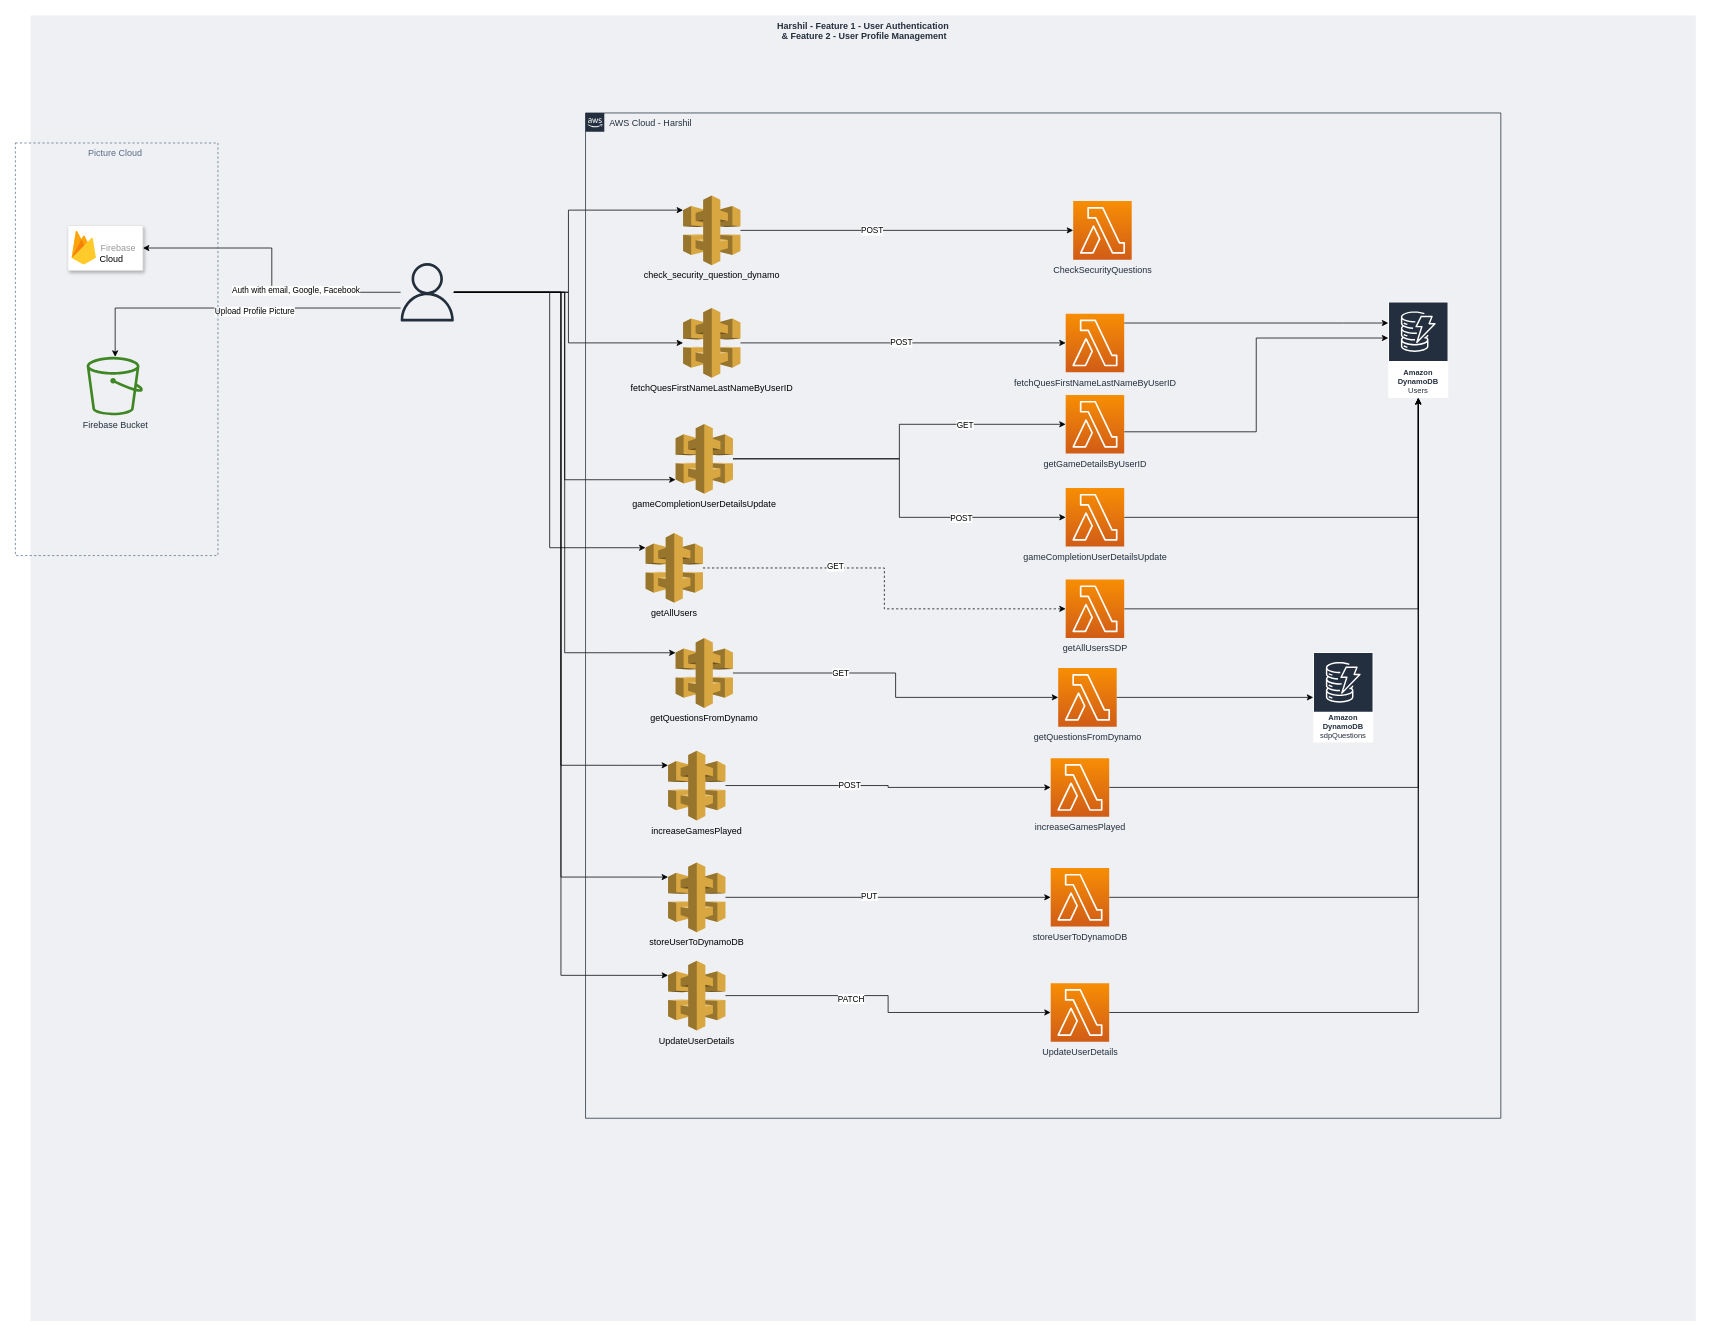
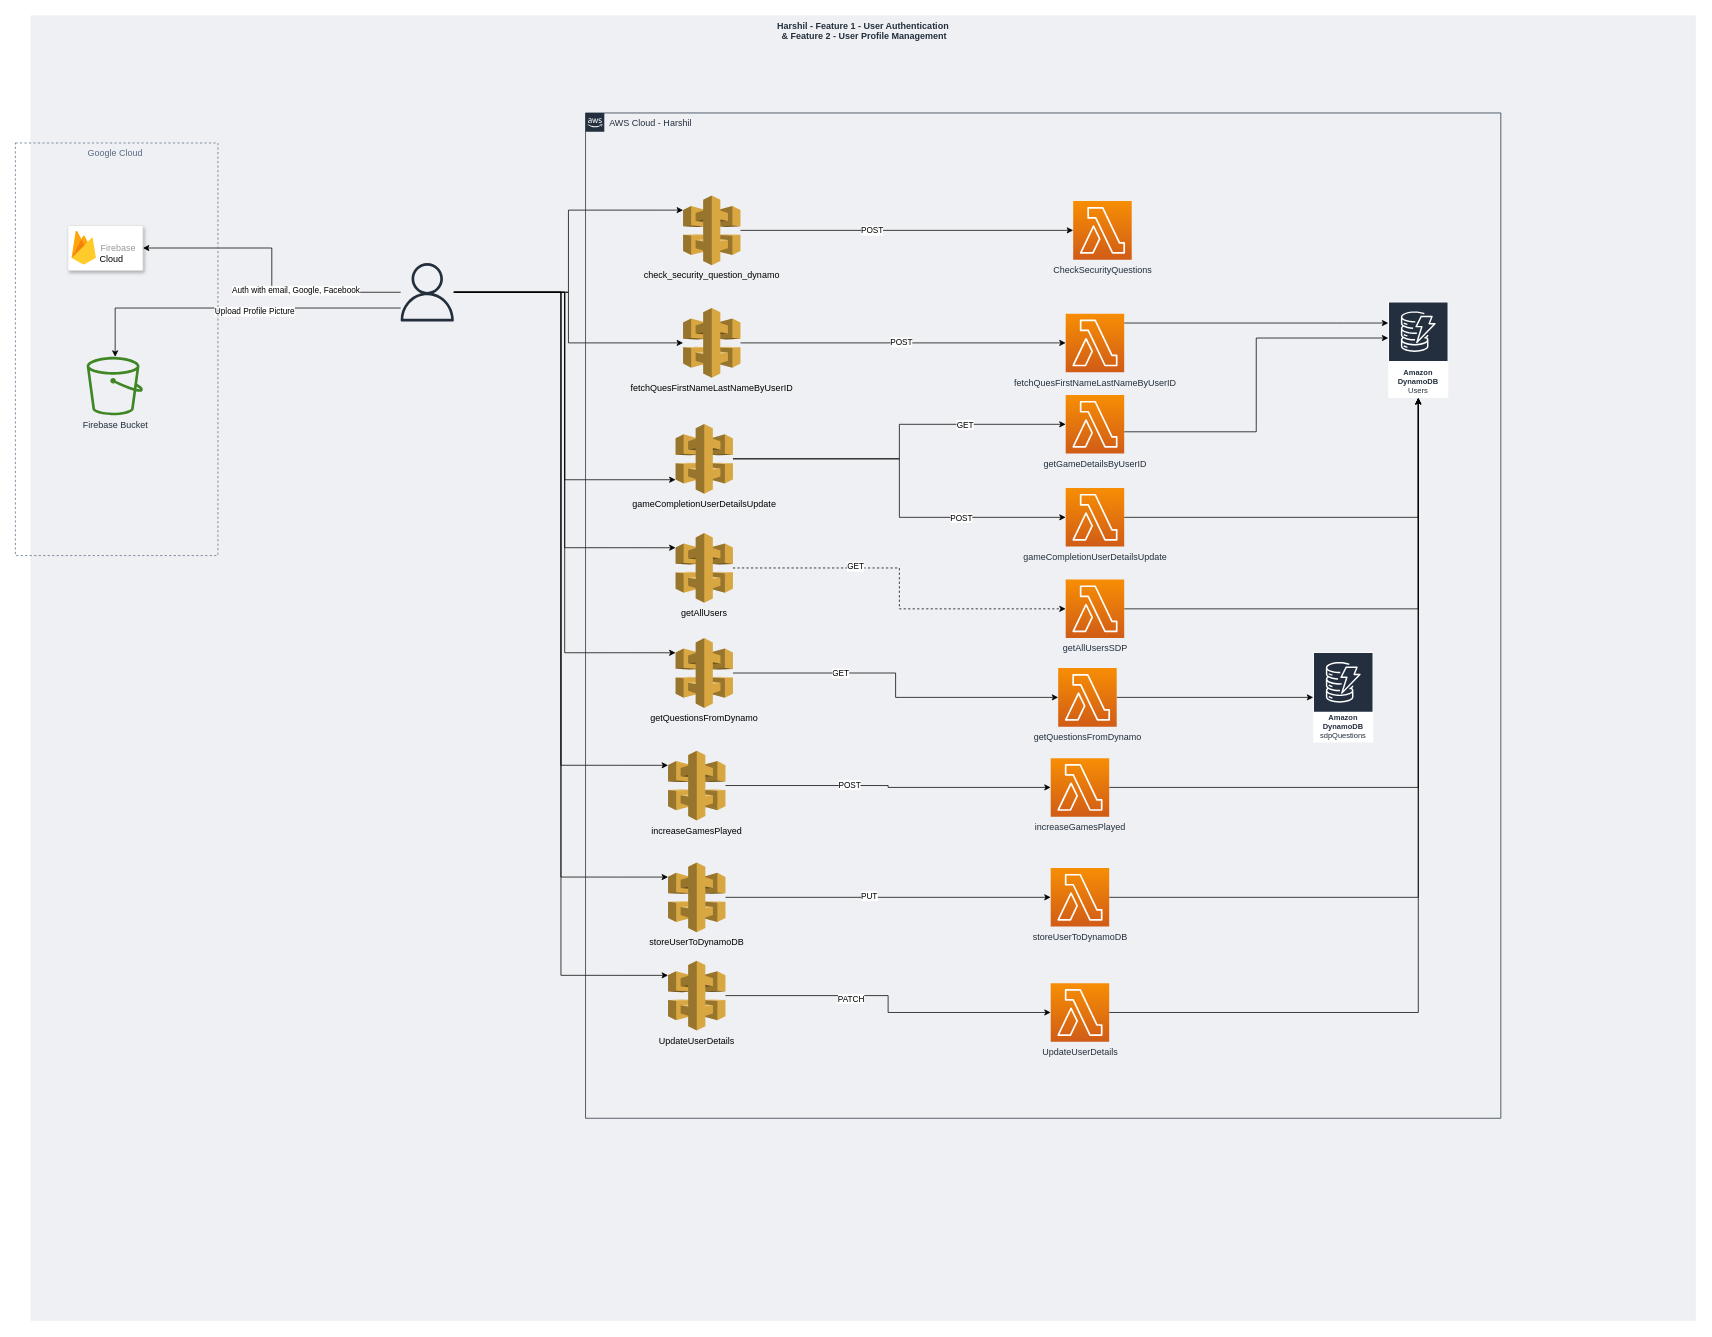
node "Picture Cloud": label "Picture Cloud" -> "Google Cloud"
node "getAllUsers": moved (674, 568) -> (704, 568)
